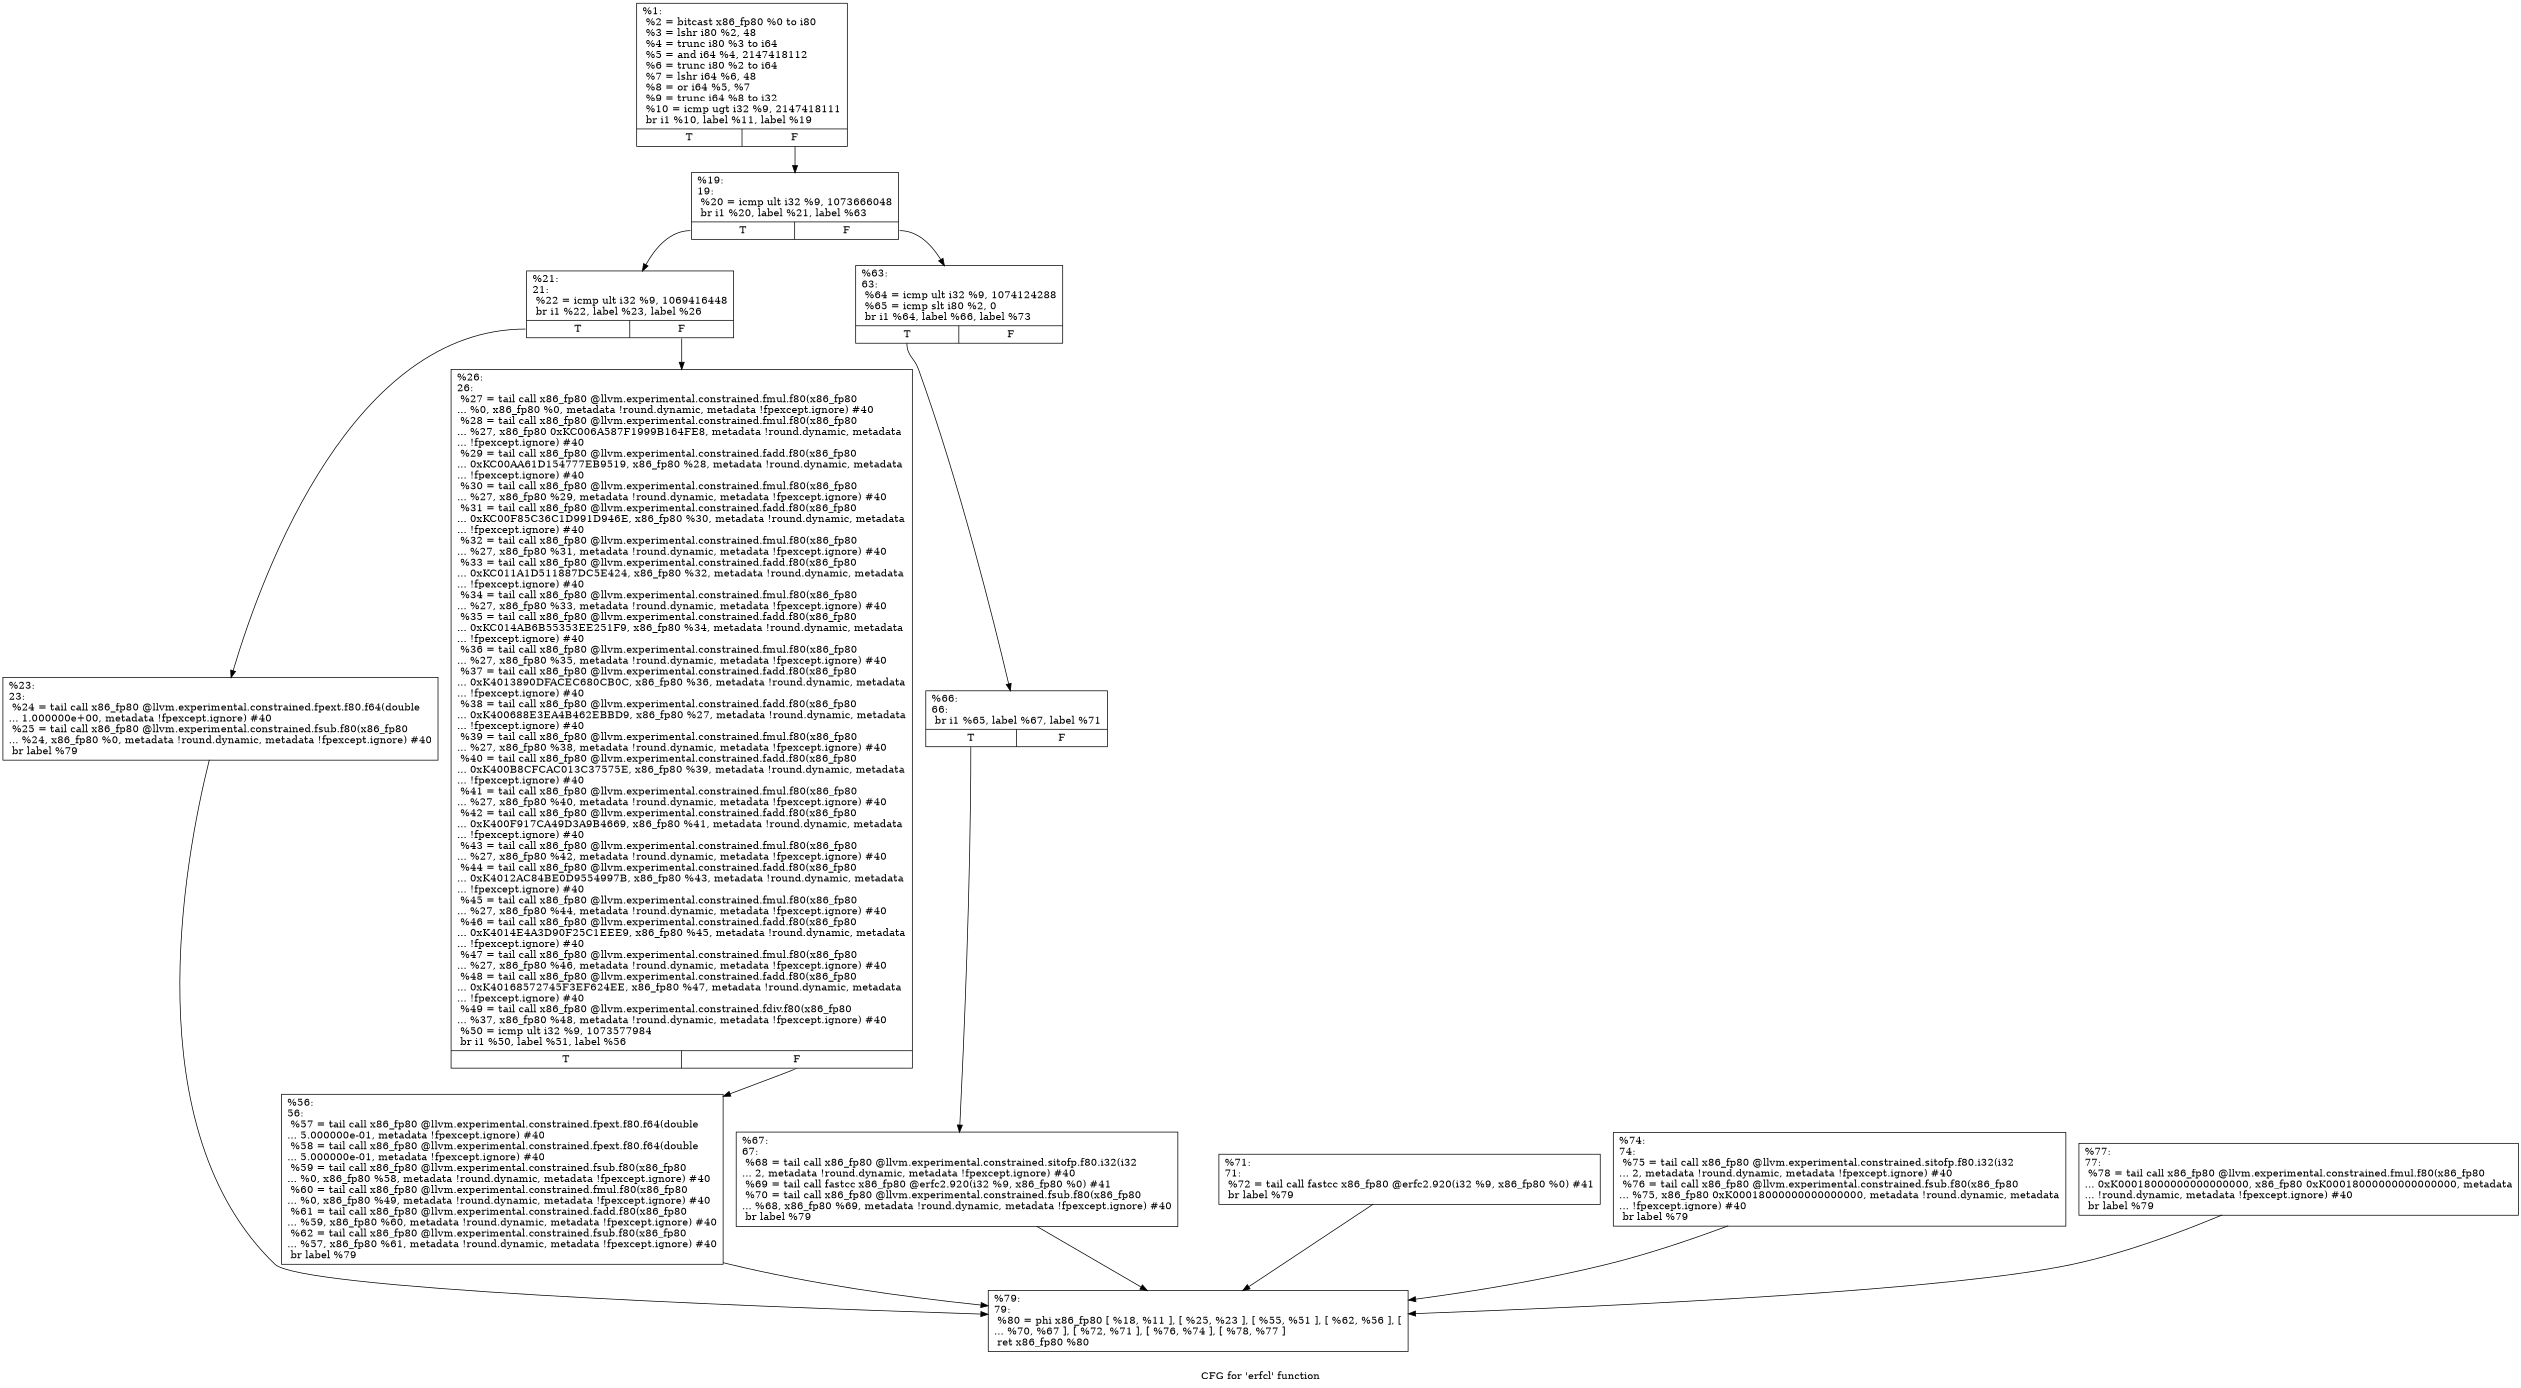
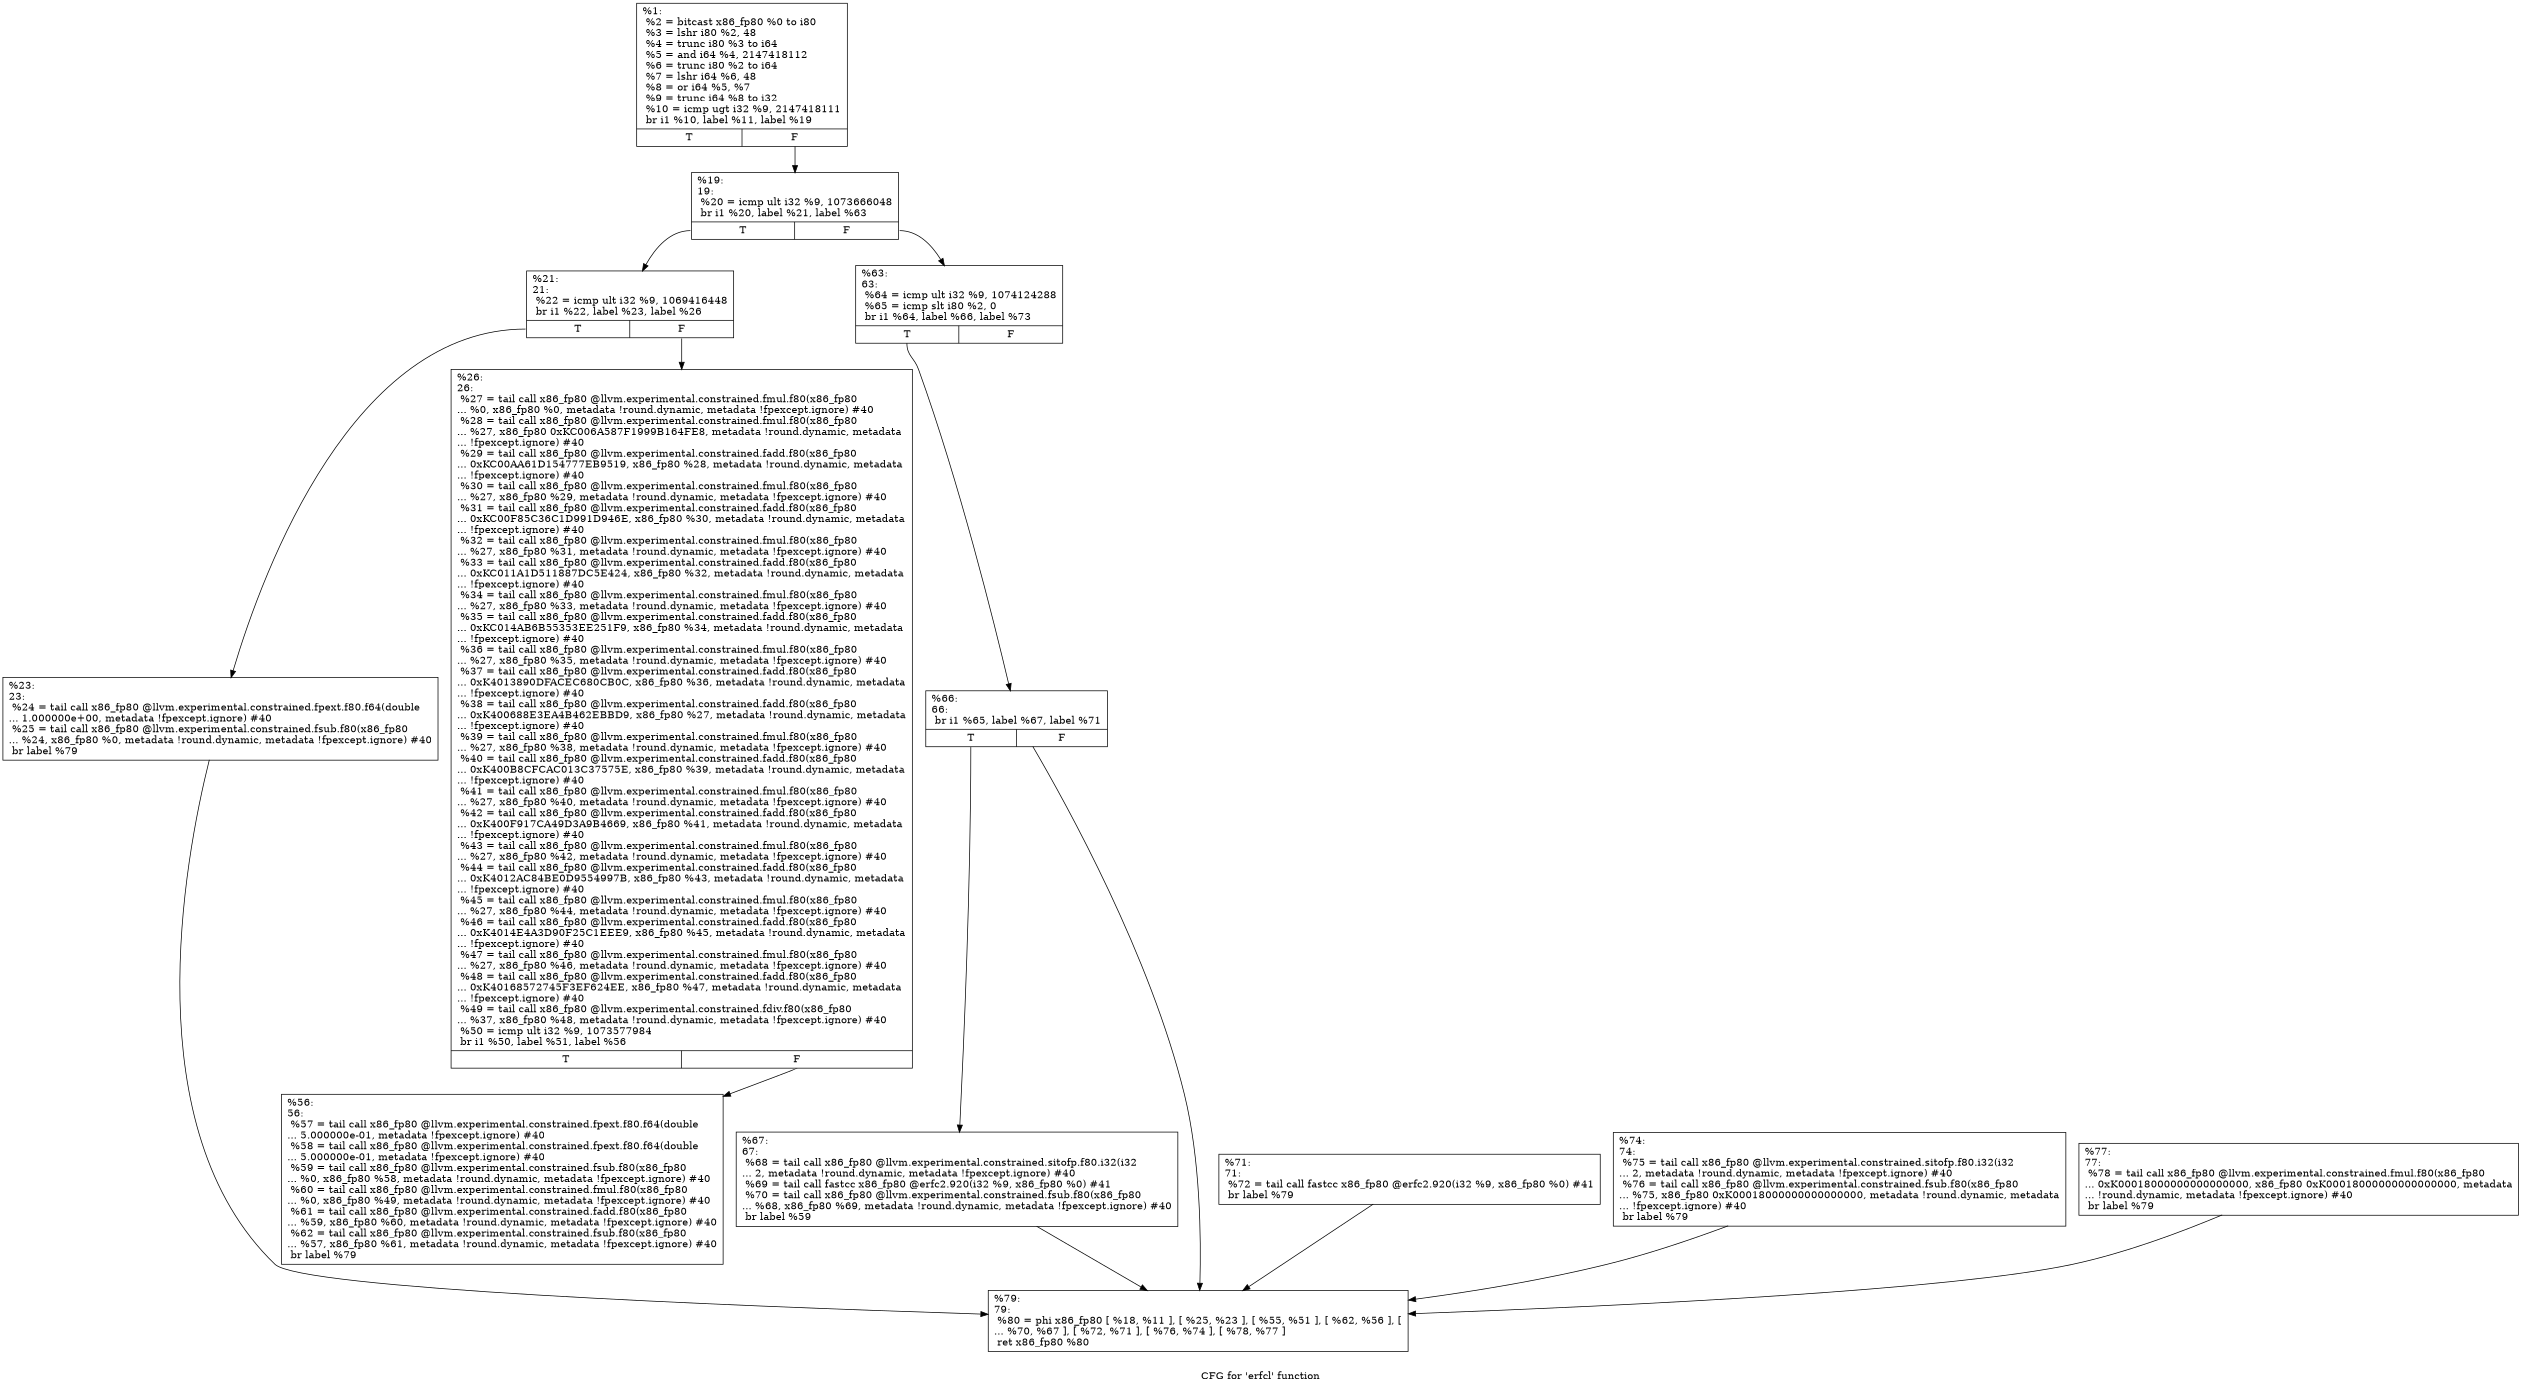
node "%67:": text "br label %79" -> "br label %59"
edge "%56:" -> "%79:": now "%66:" -> "%79:"
